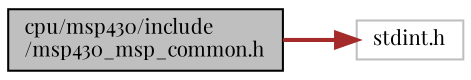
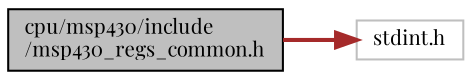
node "cpu/msp430/include /msp430_msp_common.h": label "cpu/msp430/include /msp430_msp_common.h" -> "cpu/msp430/include /msp430_regs_common.h"
